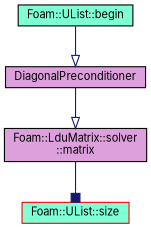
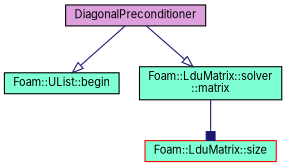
edge "Foam::UList::begin" -> "DiagonalPreconditioner": reversed
node "Foam::LduMatrix::solver ::matrix": fillcolor plum -> aquamarine
node "Foam::UList::size": label "Foam::UList::size" -> "Foam::LduMatrix::size"
